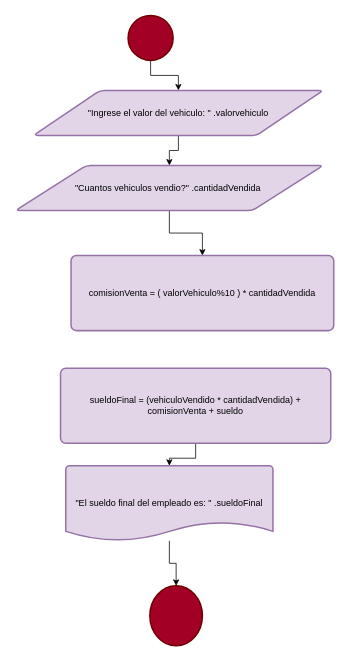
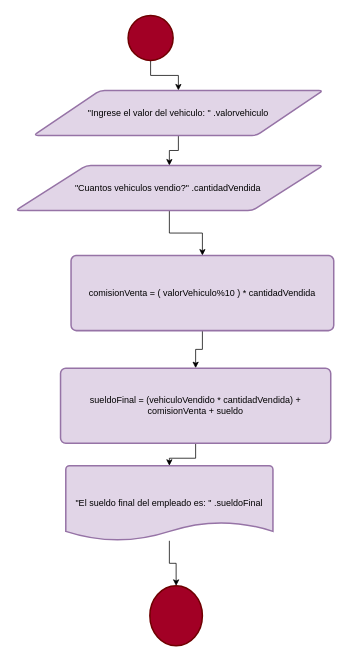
edge "comisionVenta = ( valorVehiculo%10 ) * cantidadVendida" -> "sueldoFinal = (vehiculoVendido * cantidadVendida) + comisionVenta + sueldo": added
